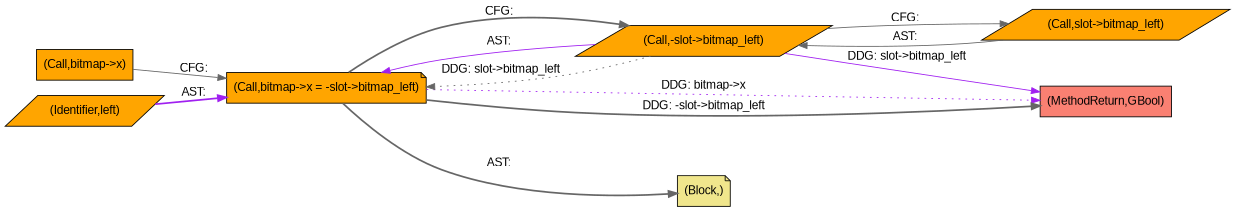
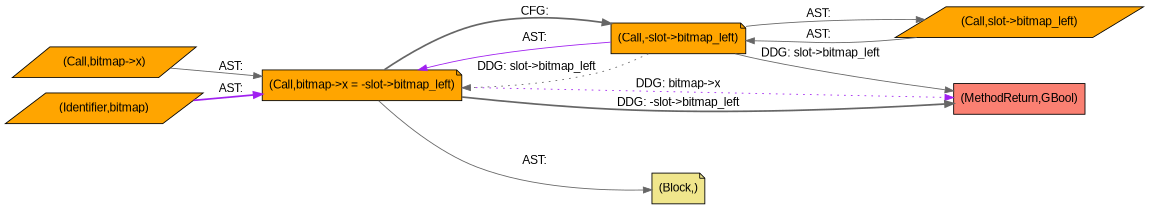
edge "(Call,-slot->bitmap_left)" -> "(Call,slot->bitmap_left)": label "CFG: " -> "AST: "
node "(Call,-slot->bitmap_left)": shape parallelogram -> note
node "(Call,bitmap->x)": shape box -> parallelogram
edge "(Call,bitmap->x)" -> "(Call,bitmap->x = -slot->bitmap_left)": label "CFG: " -> "AST: "
edge "(Call,-slot->bitmap_left)" -> "(MethodReturn,GBool)": color purple -> gray40
node "(Identifier,left)": label "(Identifier,left)" -> "(Identifier,bitmap)"
edge "(Call,bitmap->x = -slot->bitmap_left)" -> "(Block,)": style bold -> solid
